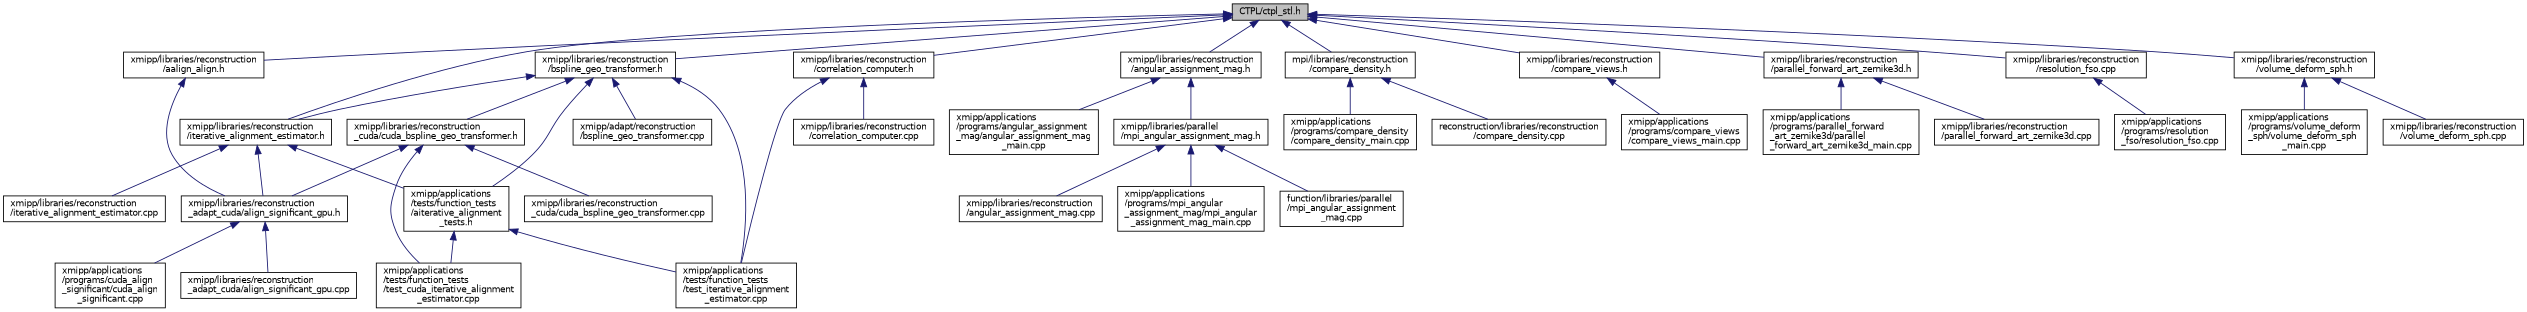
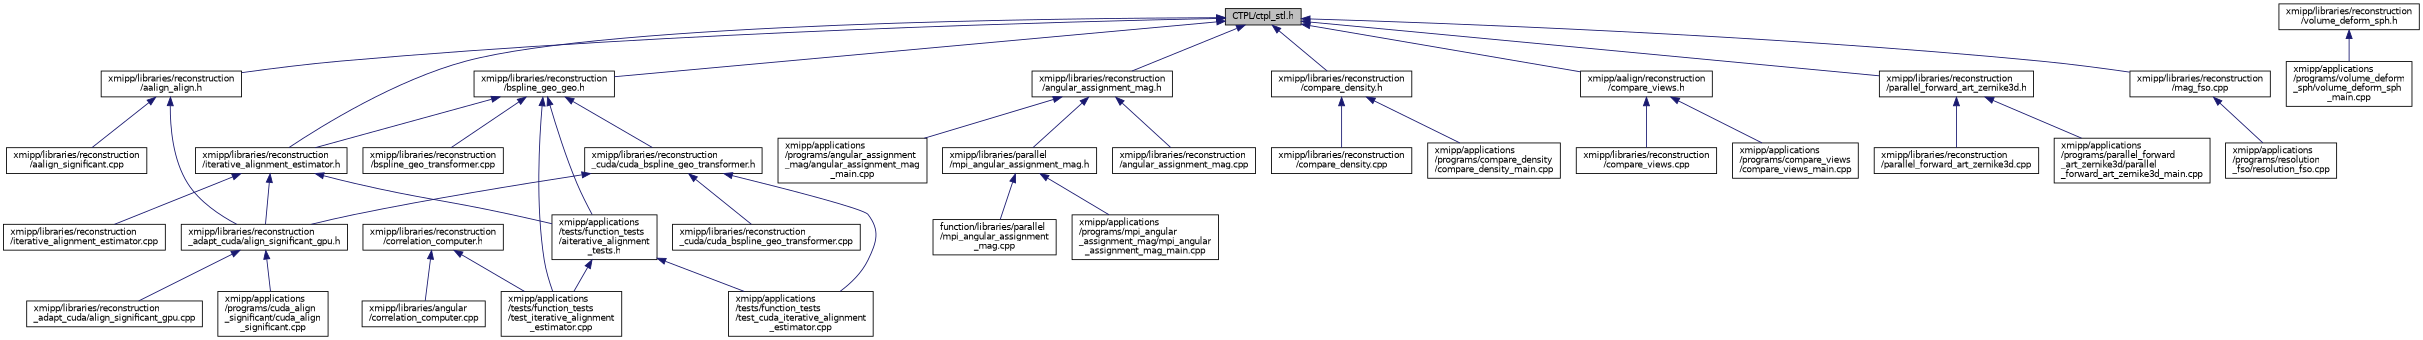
edge "xmipp/libraries/reconstruction /volume_deform_sph.h" -> "CTPL/ctpl_stl.h": removed
edge "xmipp/libraries/reconstruction /correlation_computer.h" -> "CTPL/ctpl_stl.h": removed
node "xmipp/libraries/reconstruction /bspline_geo_transformer.h": label "xmipp/libraries/reconstruction /bspline_geo_transformer.h" -> "xmipp/libraries/reconstruction /bspline_geo_geo.h"
node "mpi/libraries/reconstruction /compare_density.h": label "mpi/libraries/reconstruction /compare_density.h" -> "xmipp/libraries/reconstruction /compare_density.h"
node "xmipp/libraries/reconstruction /compare_views.h": label "xmipp/libraries/reconstruction /compare_views.h" -> "xmipp/aalign/reconstruction /compare_views.h"
node "xmipp/libraries/reconstruction /resolution_fso.cpp": label "xmipp/libraries/reconstruction /resolution_fso.cpp" -> "xmipp/libraries/reconstruction /mag_fso.cpp"
node "xmipp/adapt/reconstruction /bspline_geo_transformer.cpp": label "xmipp/adapt/reconstruction /bspline_geo_transformer.cpp" -> "xmipp/libraries/reconstruction /bspline_geo_transformer.cpp"
node "xmipp/libraries/reconstruction /correlation_computer.cpp": label "xmipp/libraries/reconstruction /correlation_computer.cpp" -> "xmipp/libraries/angular /correlation_computer.cpp"
node "reconstruction/libraries/reconstruction /compare_density.cpp": label "reconstruction/libraries/reconstruction /compare_density.cpp" -> "xmipp/libraries/reconstruction /compare_density.cpp"
node "xmipp/libraries/reconstruction /volume_deform_sph.cpp": removed
node "xmipp/libraries/reconstruction /aalign_significant.cpp": added
node "xmipp/libraries/reconstruction /compare_views.cpp": added
edge "xmipp/libraries/reconstruction /angular_assignment_mag.cpp" -> "xmipp/libraries/parallel /mpi_angular_assignment_mag.h": now "xmipp/libraries/reconstruction /angular_assignment_mag.cpp" -> "xmipp/libraries/reconstruction /angular_assignment_mag.h"
